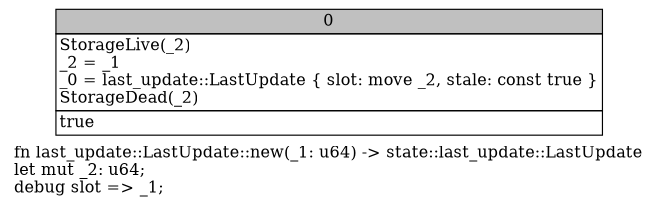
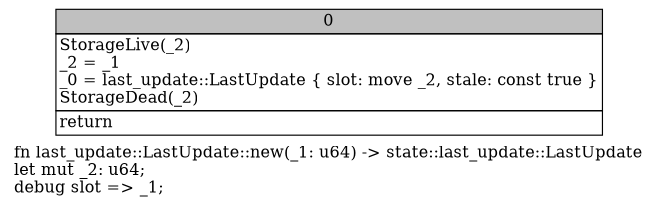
node "0": text "true" -> "return"
